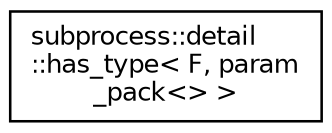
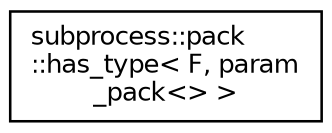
node "subprocess::detail ::has_type< F, param _pack<> >": label "subprocess::detail ::has_type< F, param _pack<> >" -> "subprocess::pack ::has_type< F, param _pack<> >"
